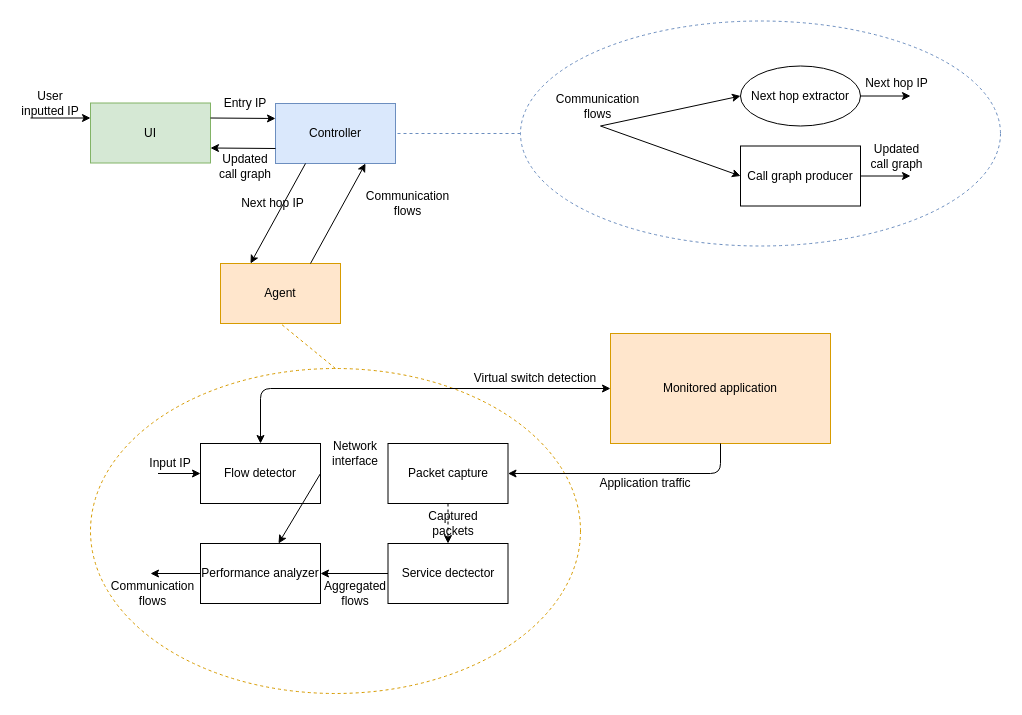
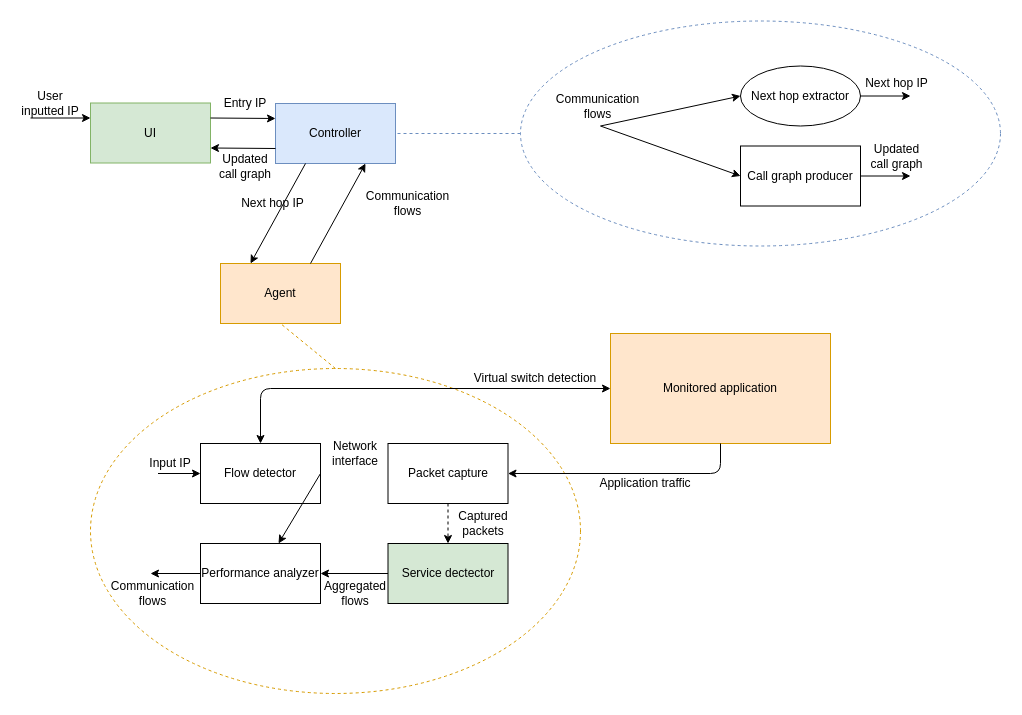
node "Captured packets": moved (453, 524) -> (483, 524)
node "Service dectector": fillcolor #ffffff -> #d5e8d4
